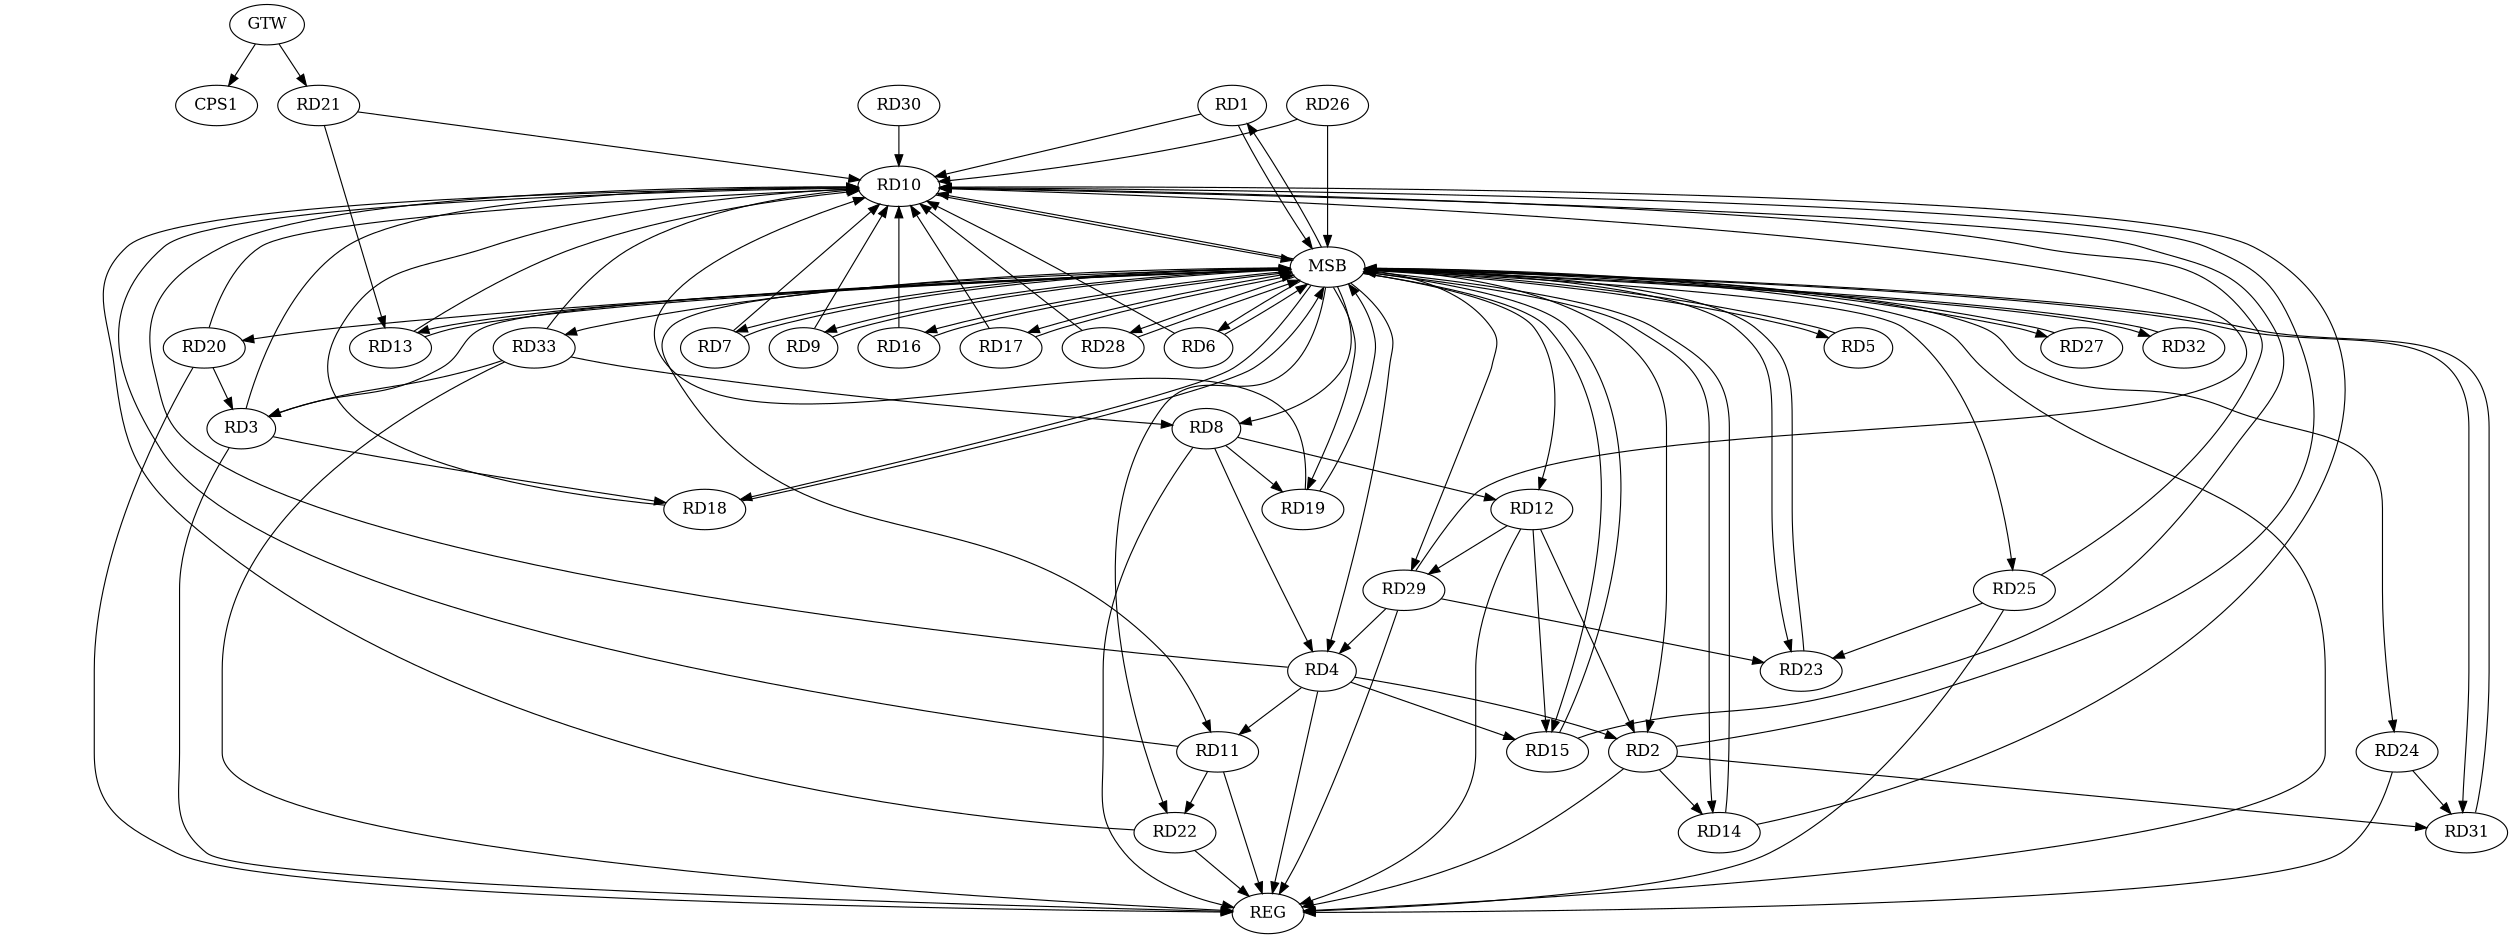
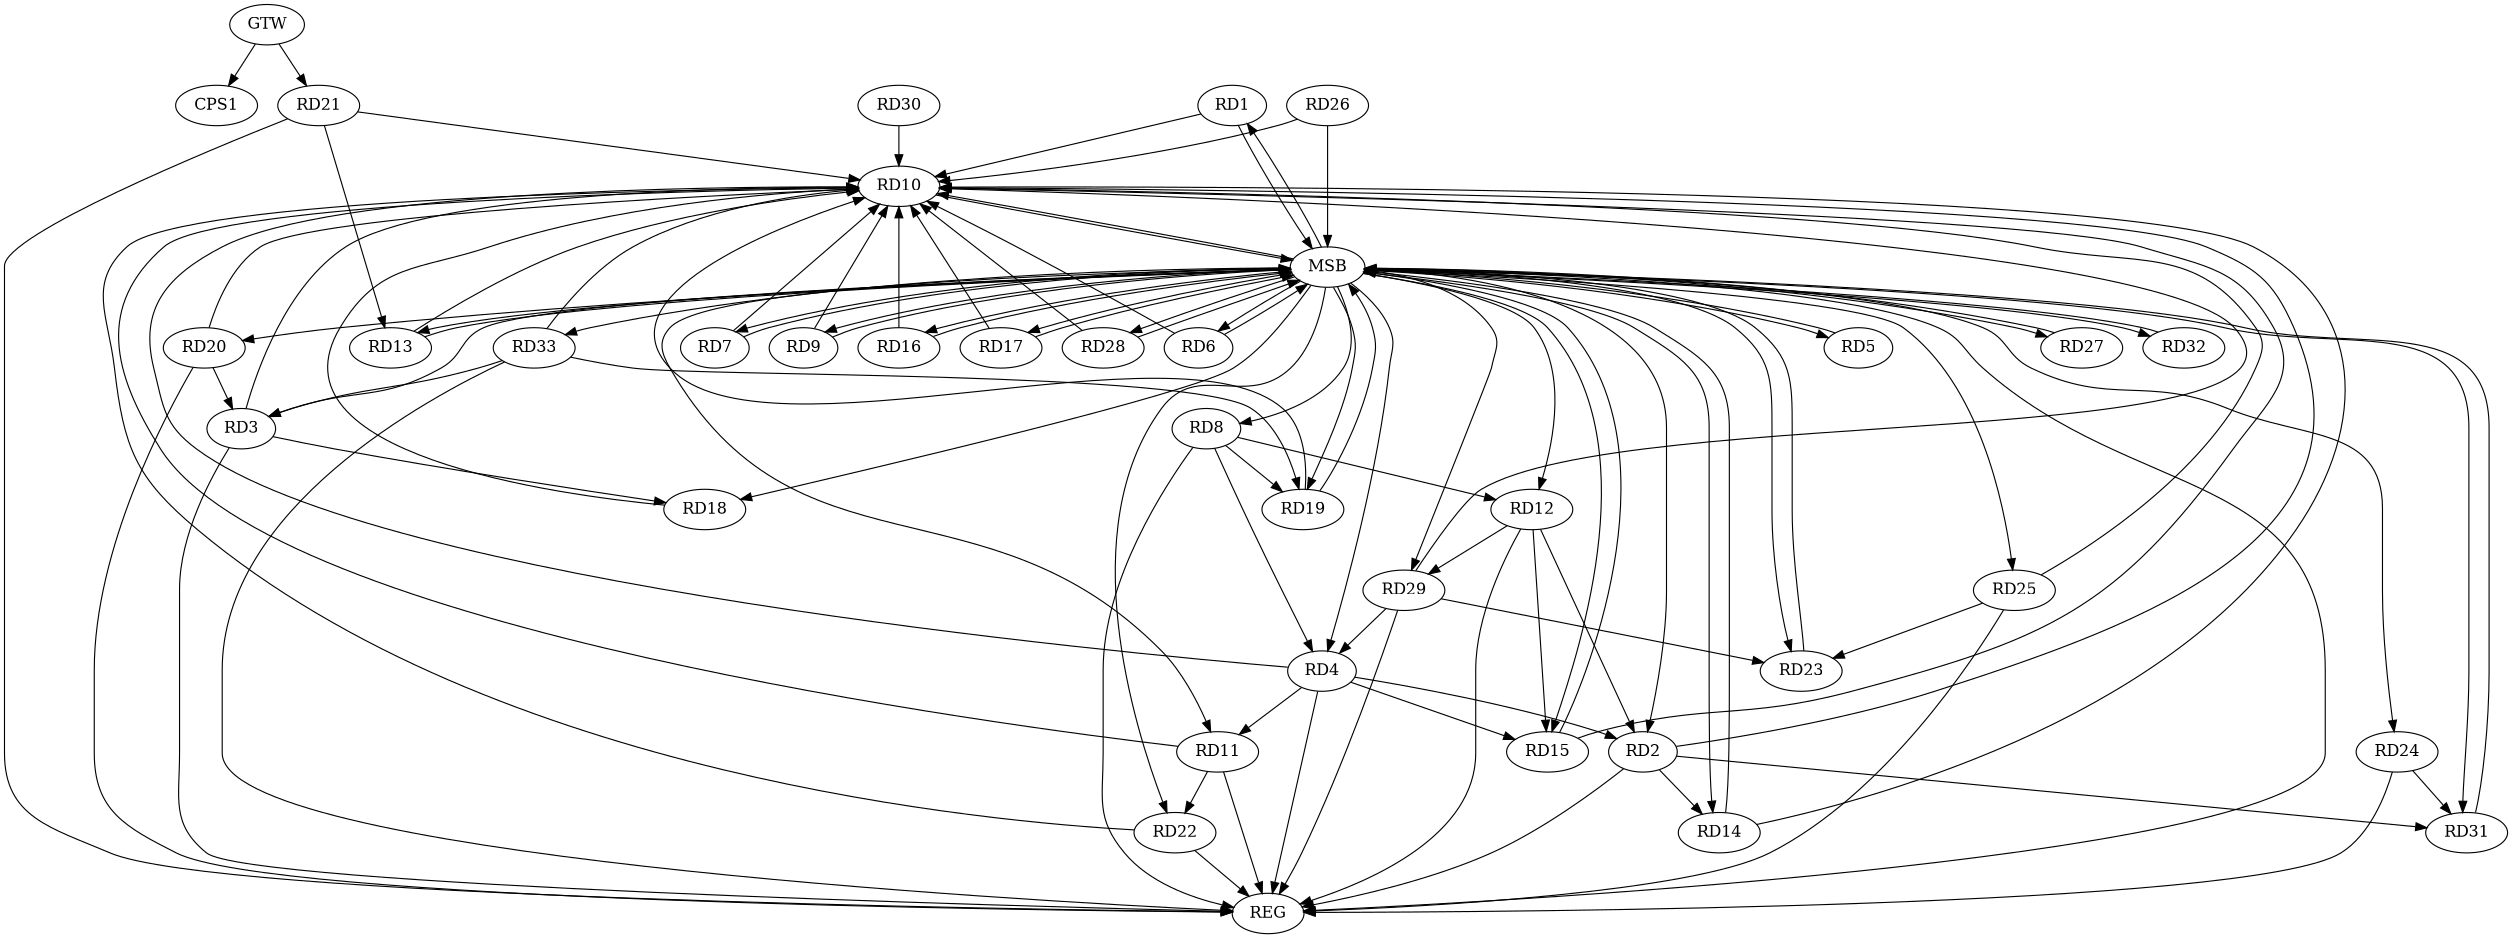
edge "RD33" -> "RD8": now "RD33" -> "RD19"
edge "RD18" -> "MSB": removed
edge "RD21" -> "REG": added
